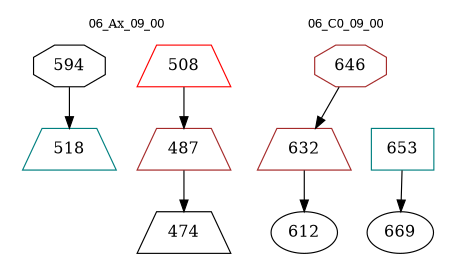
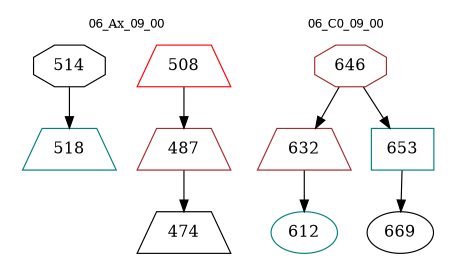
node "594": label "594" -> "514"
edge "646" -> "653": added
node "612": color black -> teal
